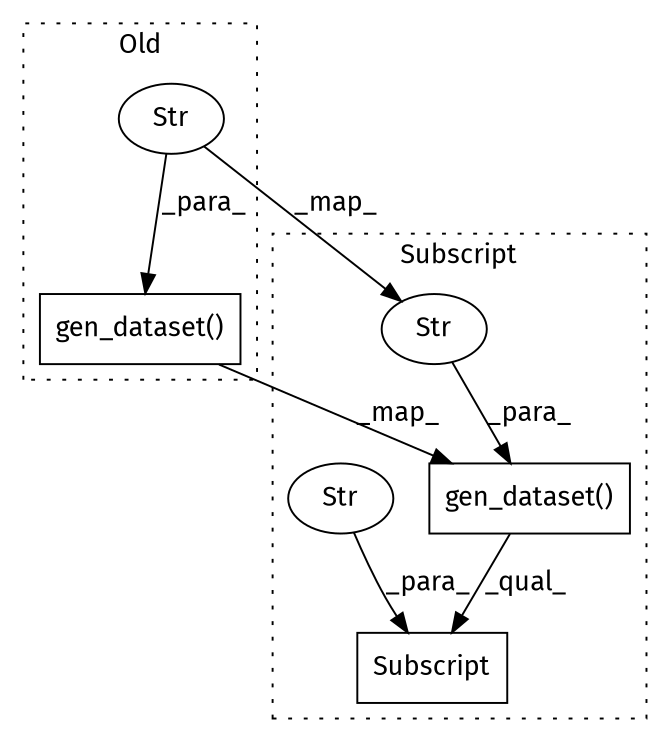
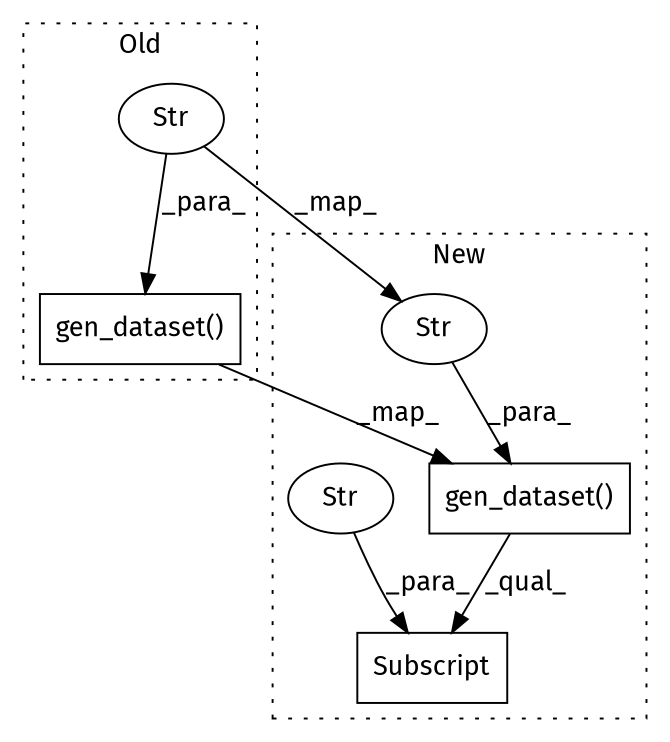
cluster "Subscript": label "Subscript" -> "New"
